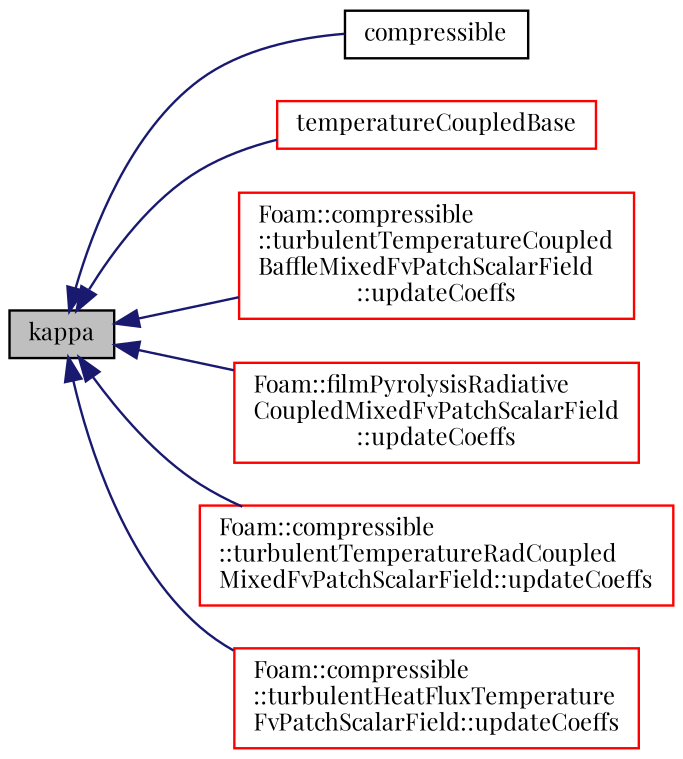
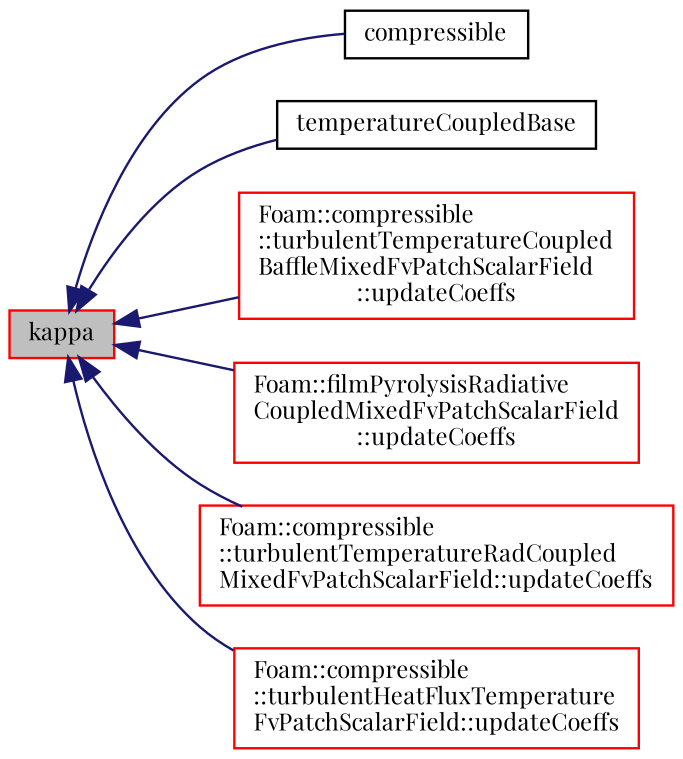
node "temperatureCoupledBase": color red -> black
node "kappa": color black -> red
